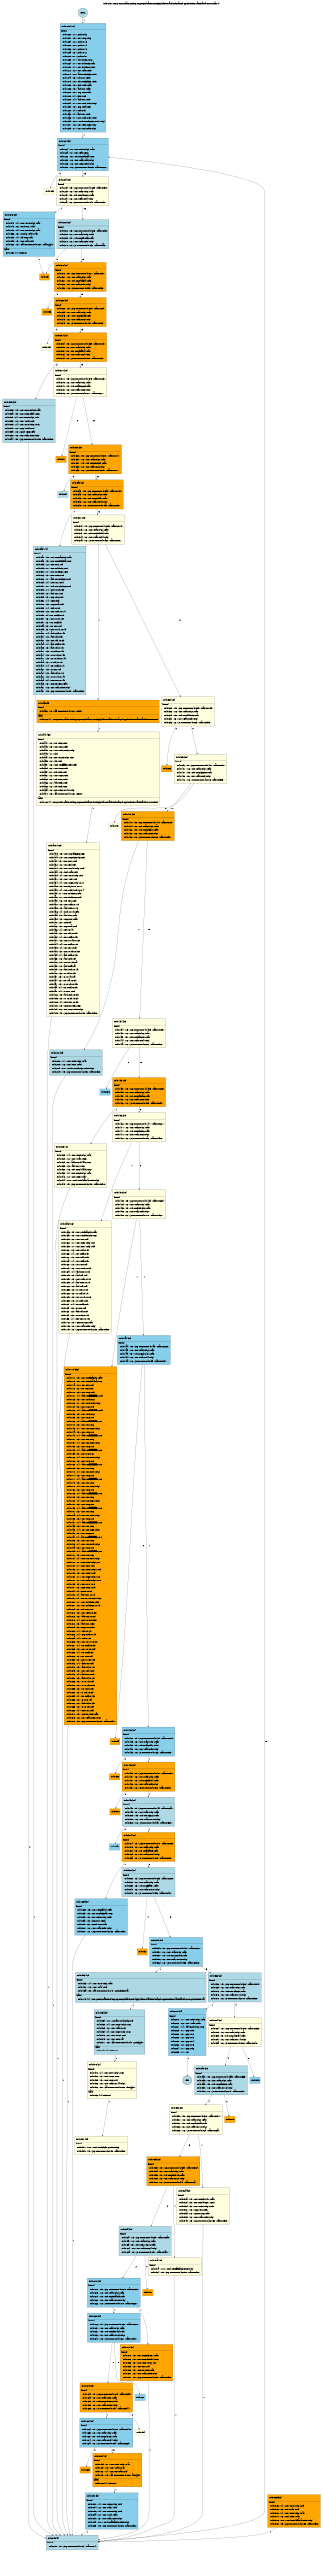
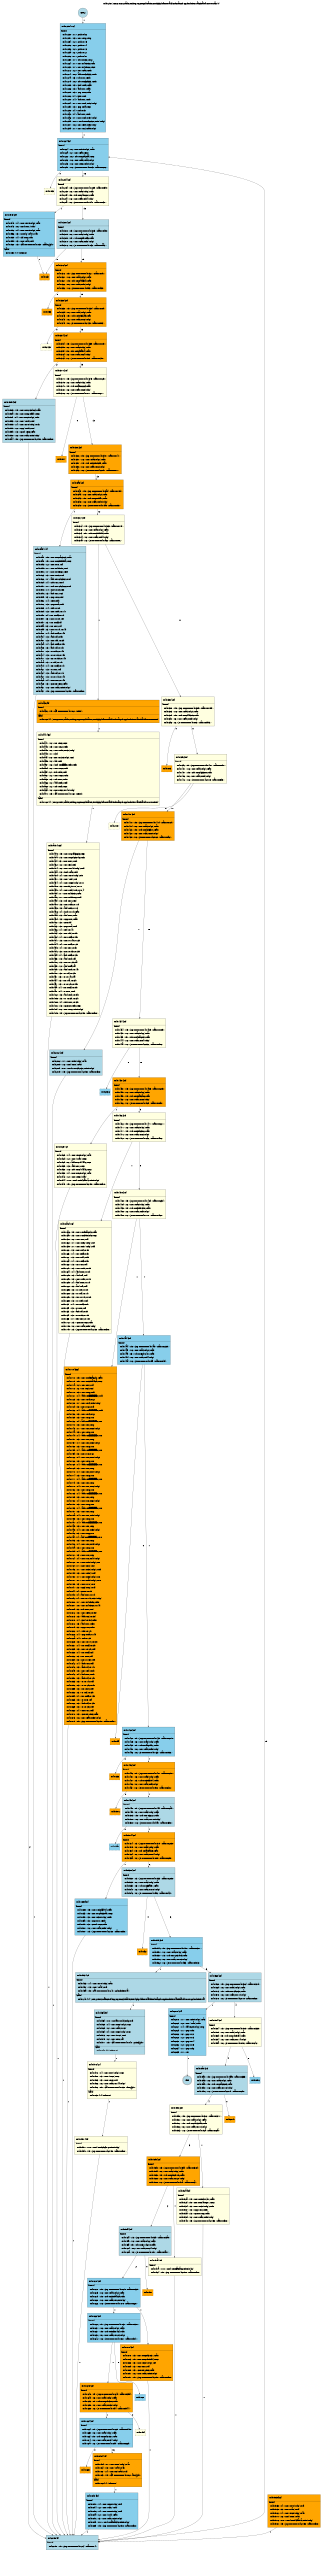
node "0x4020d1": removed
edge "0x401b91 [15]" -> "0x402158 [5]": added, label "1"
